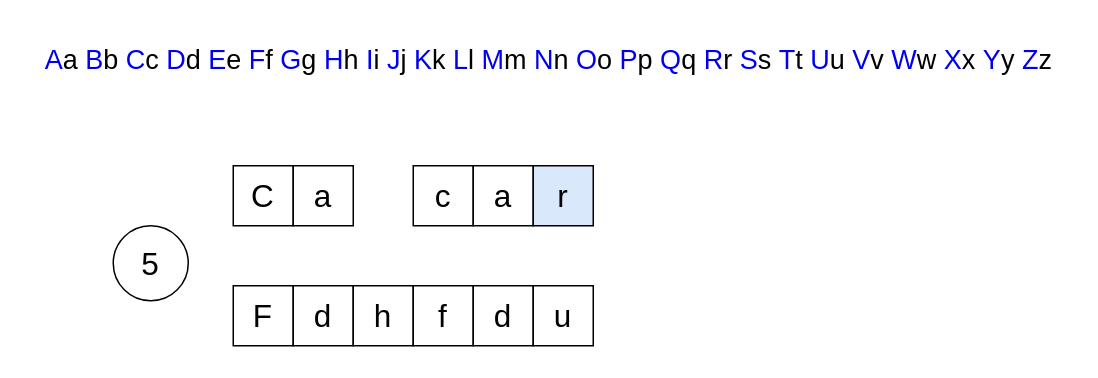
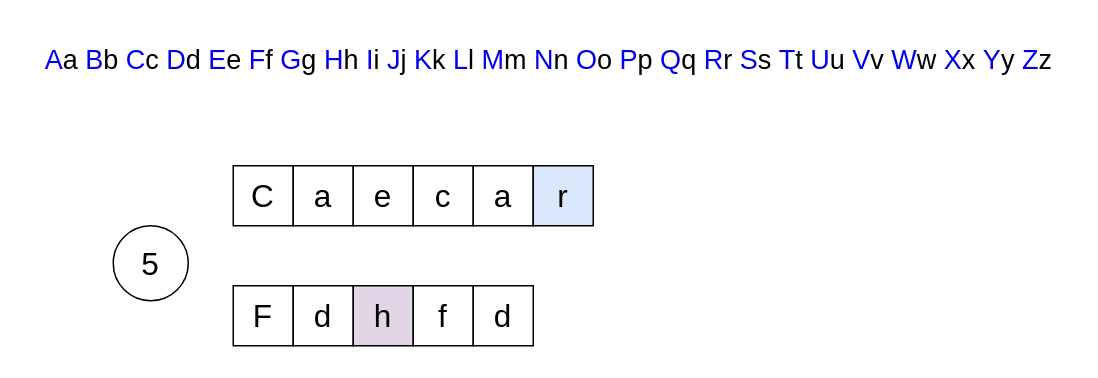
node "e": added
node "h": fillcolor #ffffff -> #e1d5e7
node "u": removed
